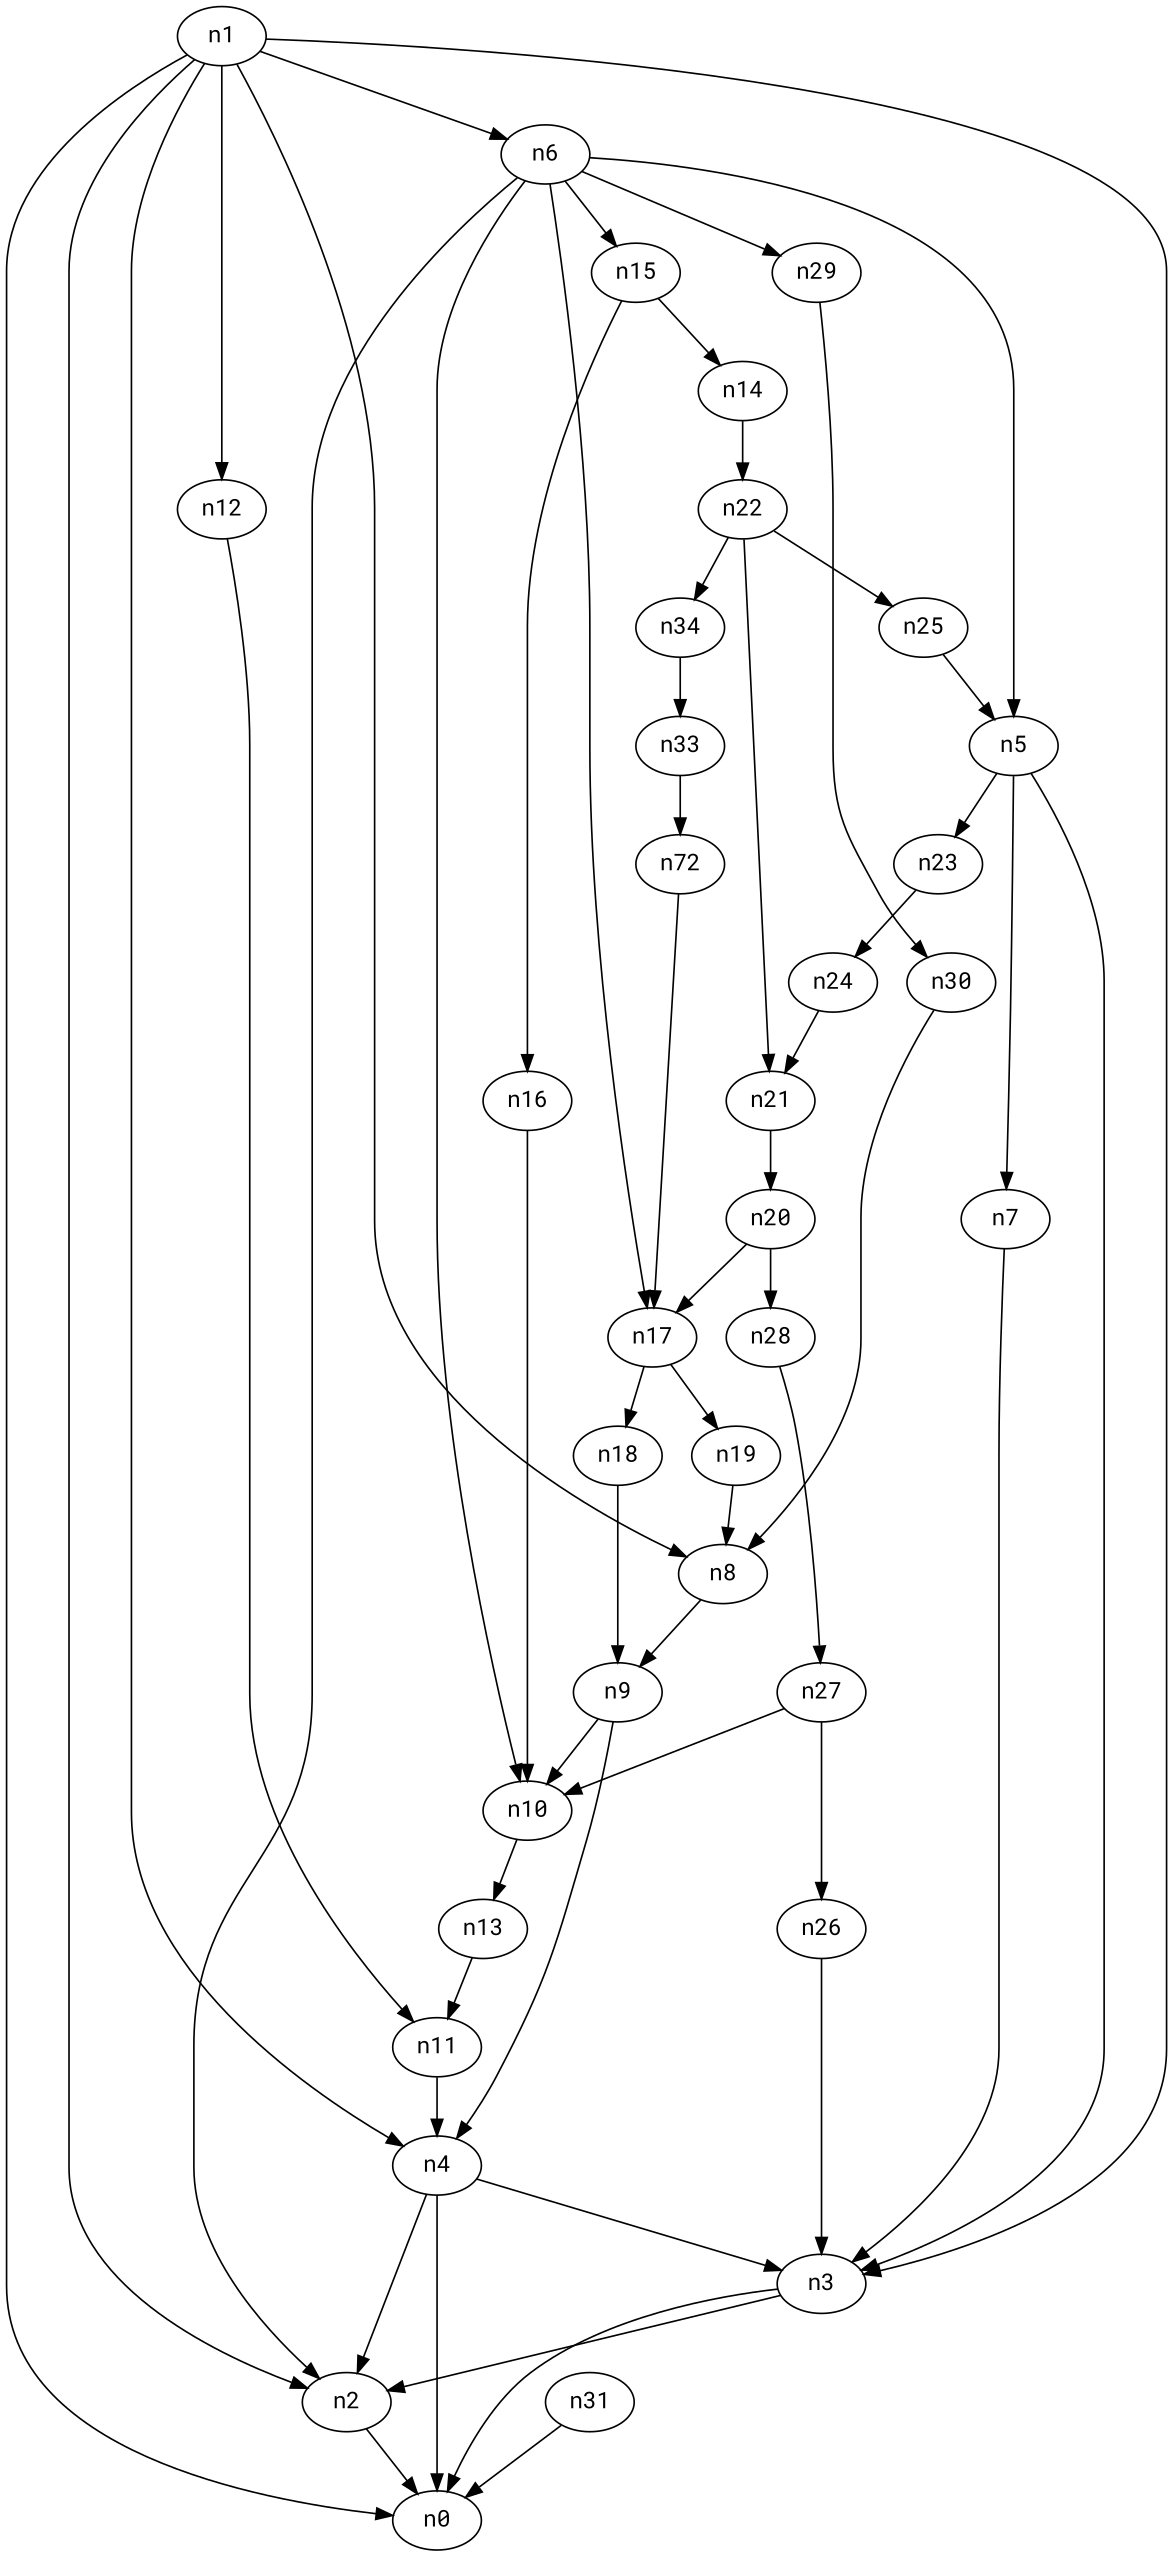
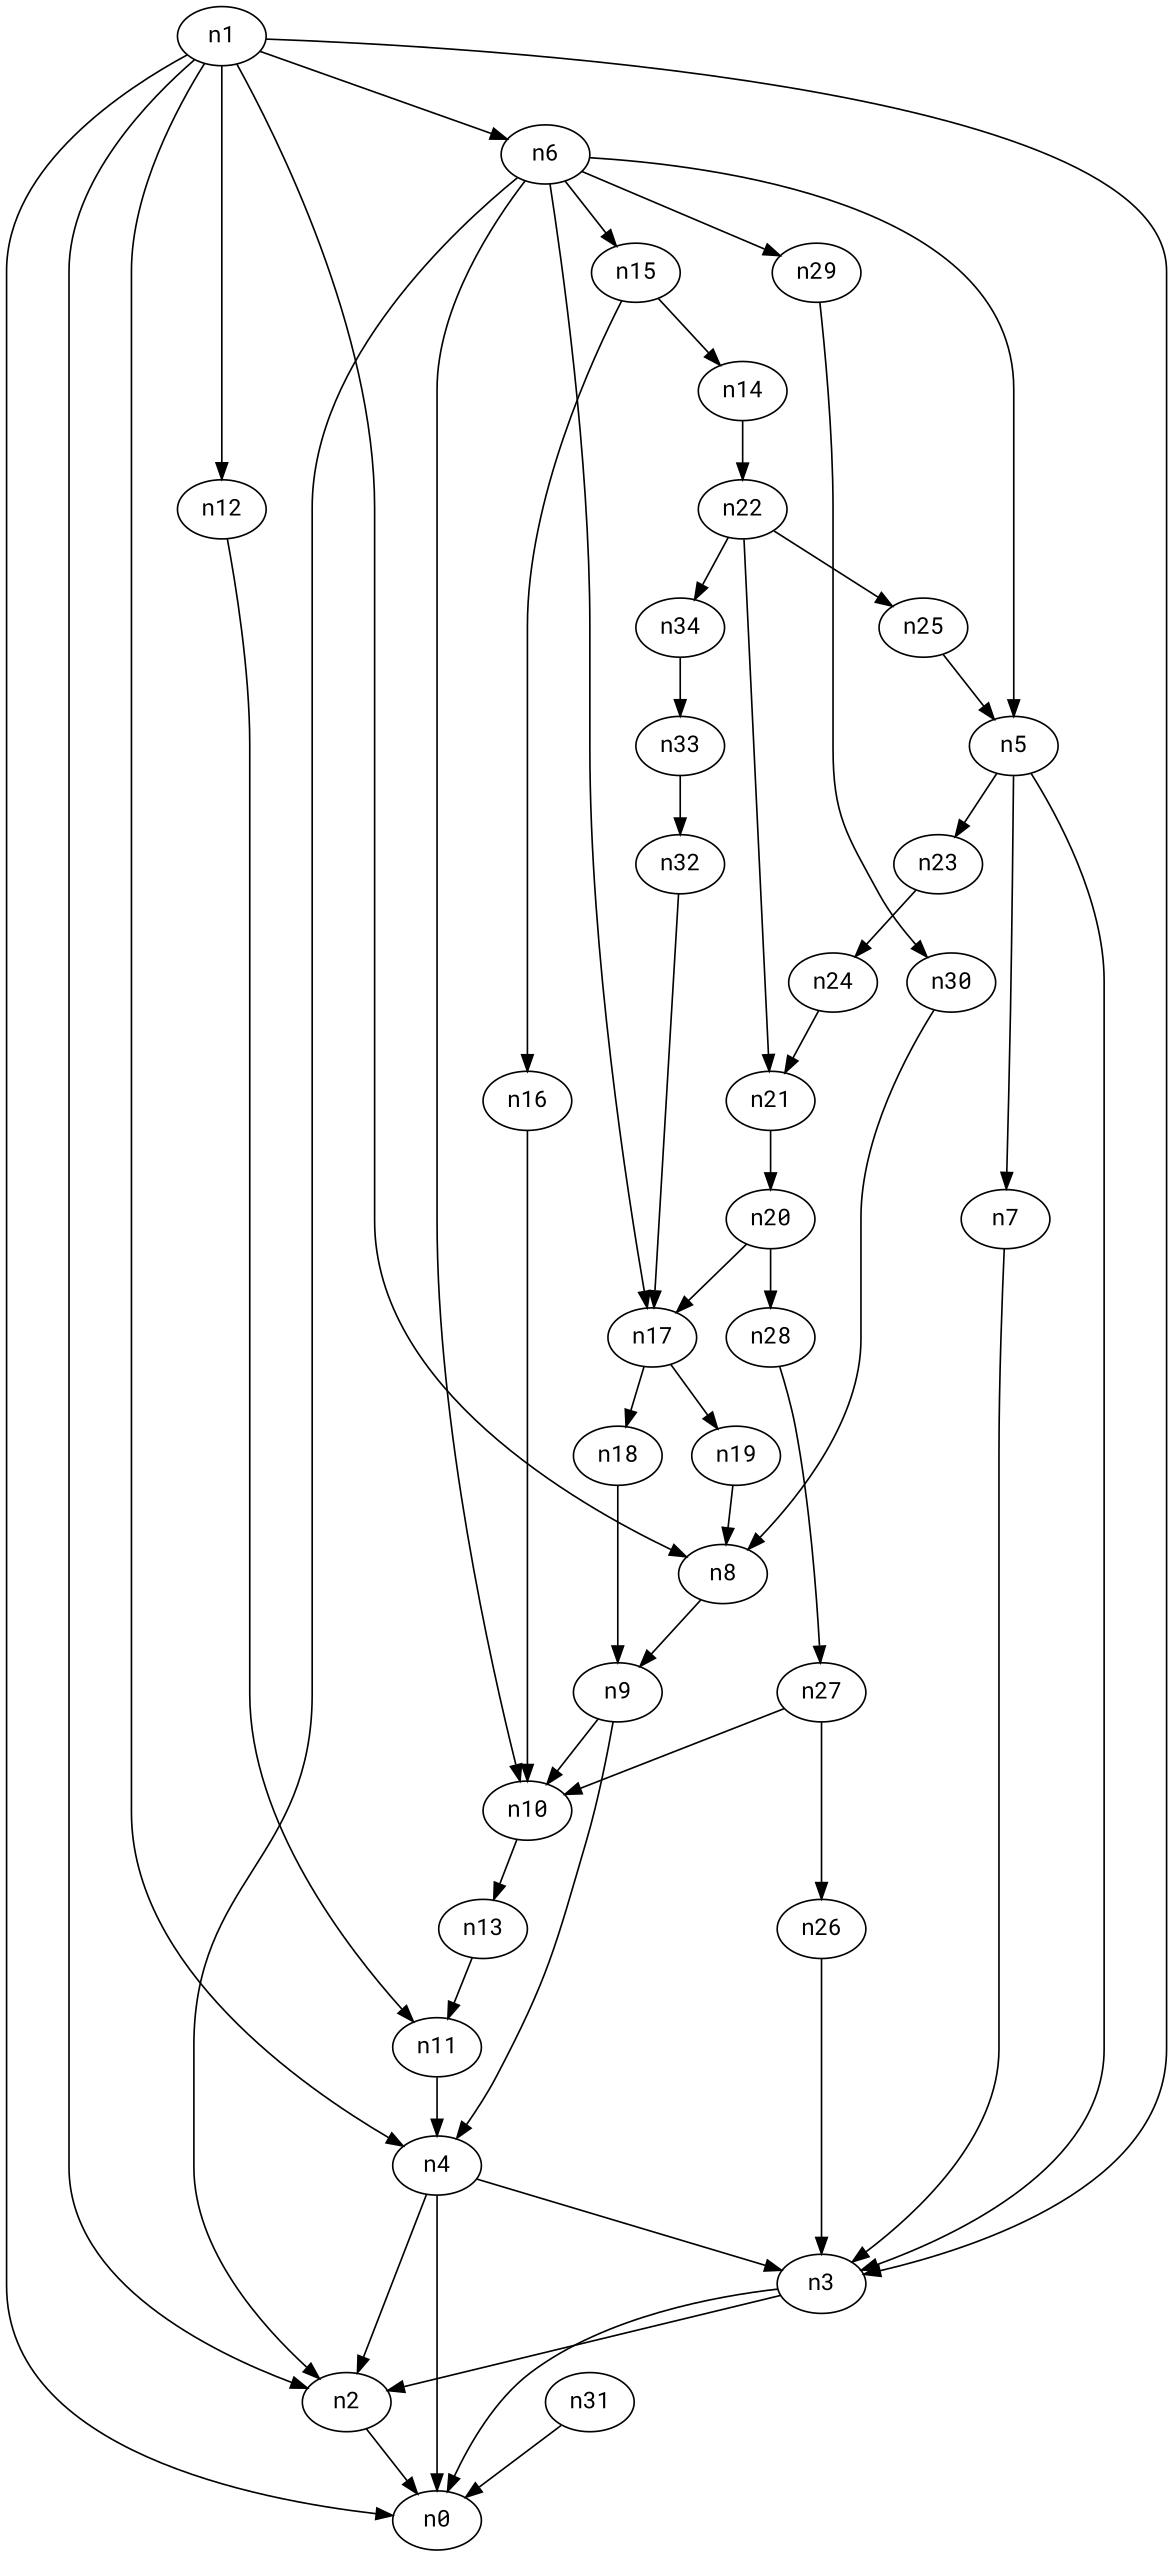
node "n72": label "n72" -> "n32"
